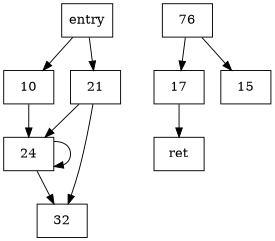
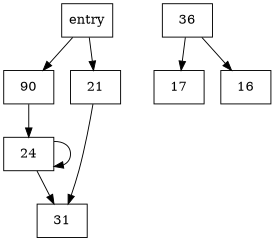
node "76": label "76" -> "36"
node "10": label "10" -> "90"
node "15": label "15" -> "16"
edge "21" -> "24": removed
node "ret": removed
node "32": label "32" -> "31"
